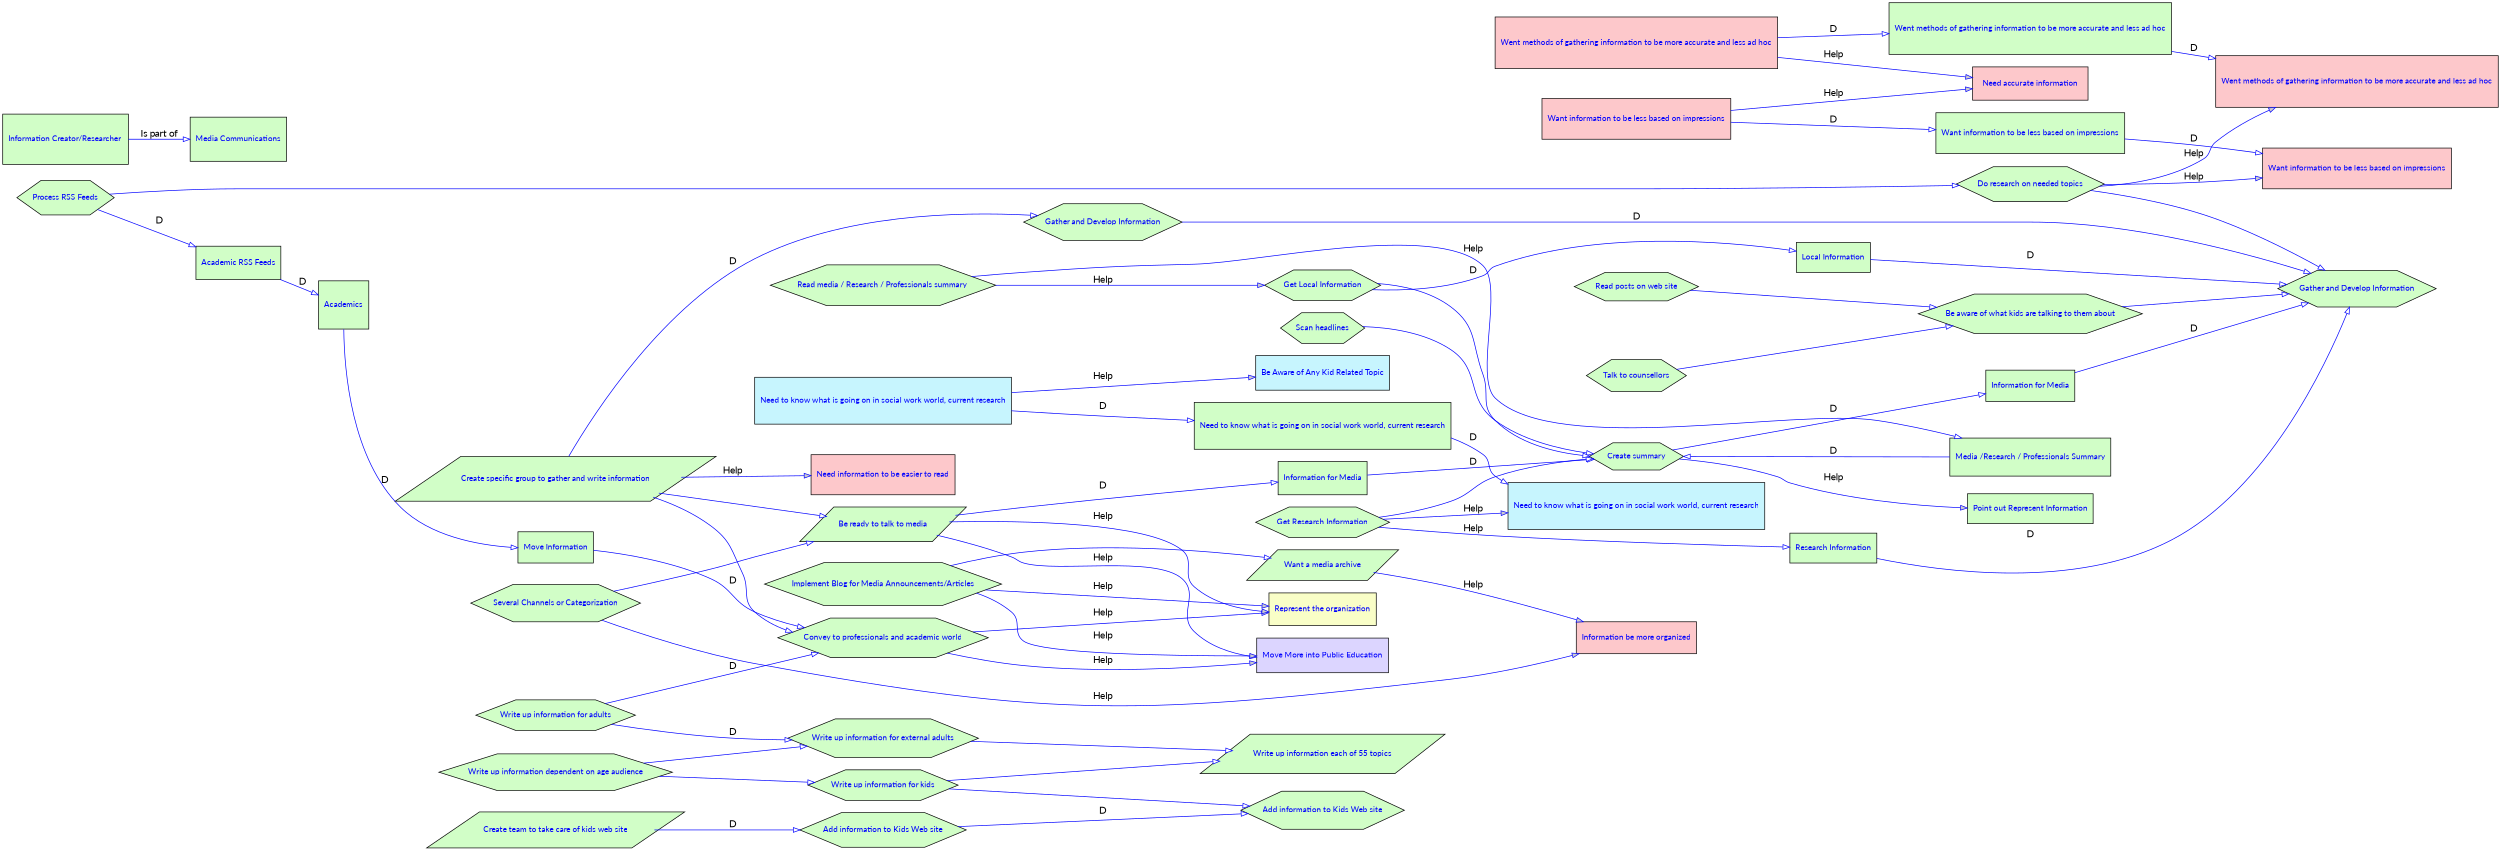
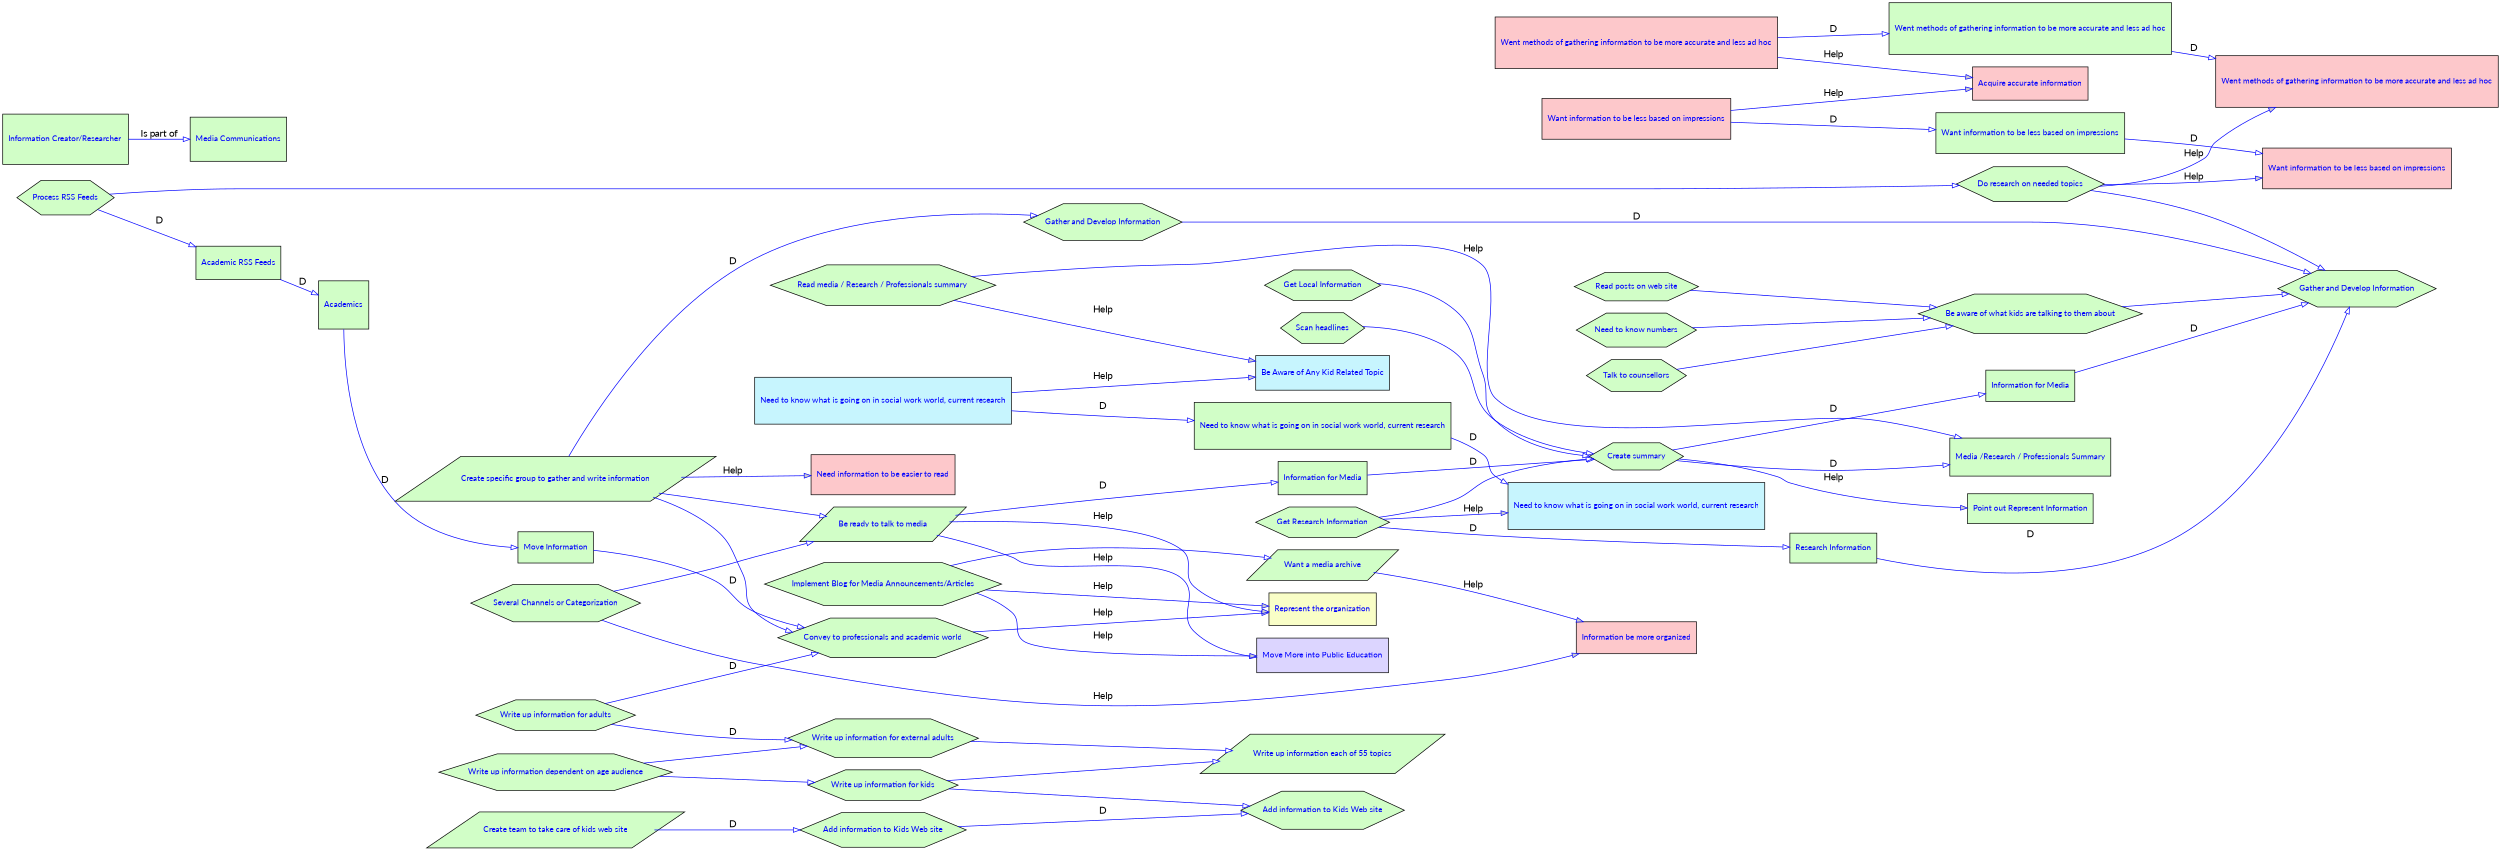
node "Need accurate information": label "Need accurate information" -> "Acquire accurate information"
node "Local Information": removed
edge "Read media / Research / Professionals summary" -> "Get Local Information": now "Read media / Research / Professionals summary" -> "Be Aware of Any Kid Related Topic"
node "Need to know numbers": added
edge "Media /Research / Professionals Summary" -> "Create summary": reversed
edge "Get Research Information" -> "Research Information": label "Help" -> "D"
edge "Convey to professionals and academic world" -> "Move More into Public Education": removed, label "Help"
